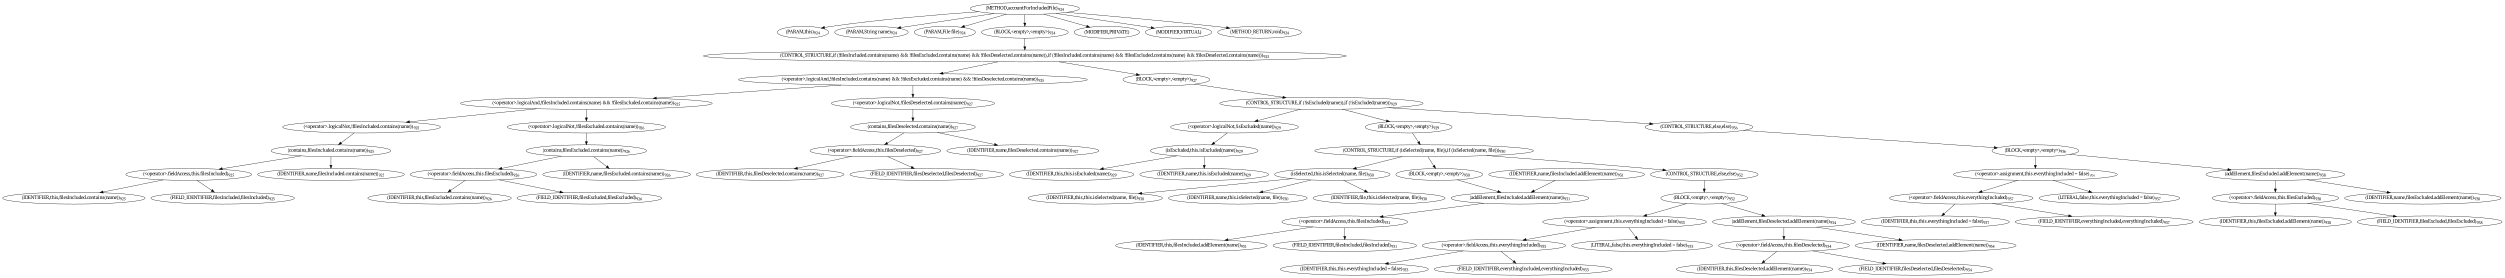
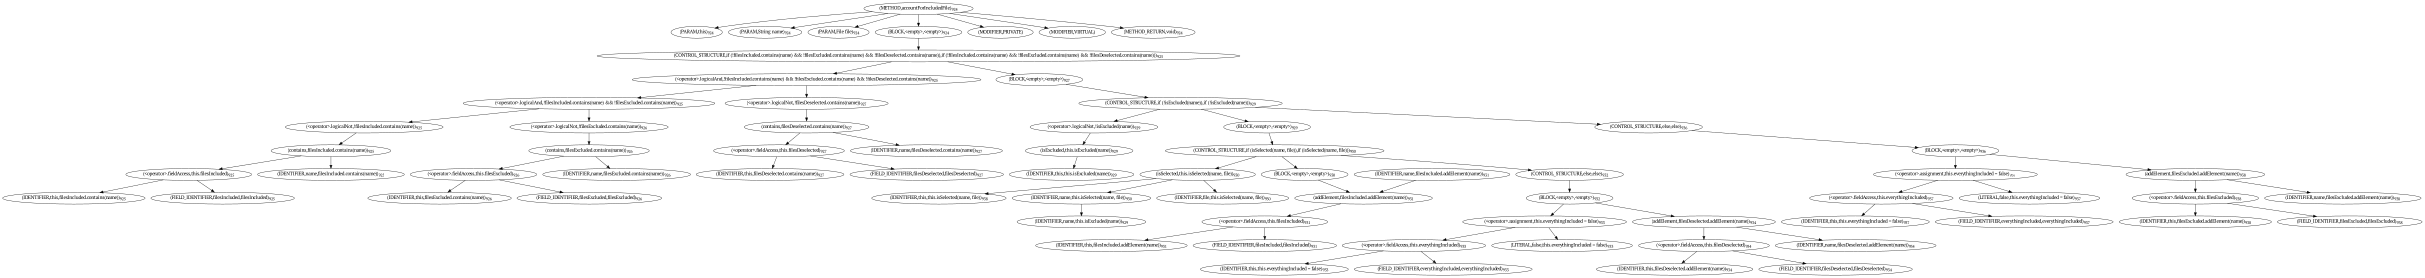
edge "(isExcluded,this.isExcluded(name))" -> "(IDENTIFIER,name,this.isExcluded(name))": now "(IDENTIFIER,name,this.isSelected(name, file))" -> "(IDENTIFIER,name,this.isExcluded(name))"
